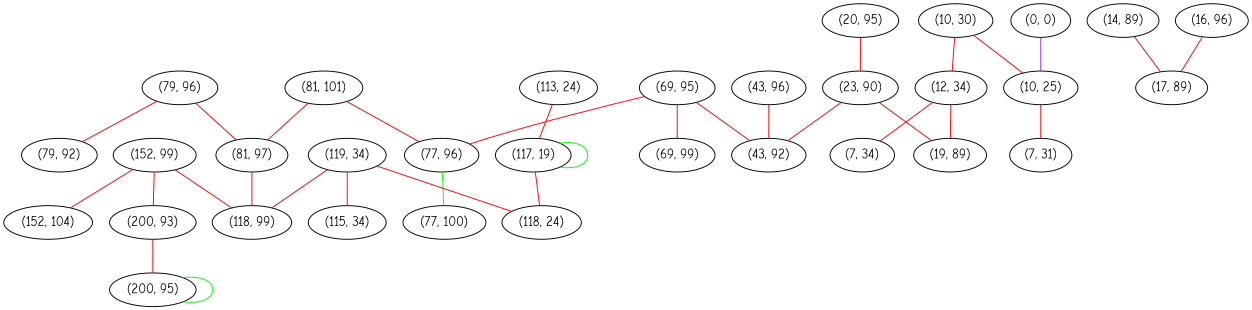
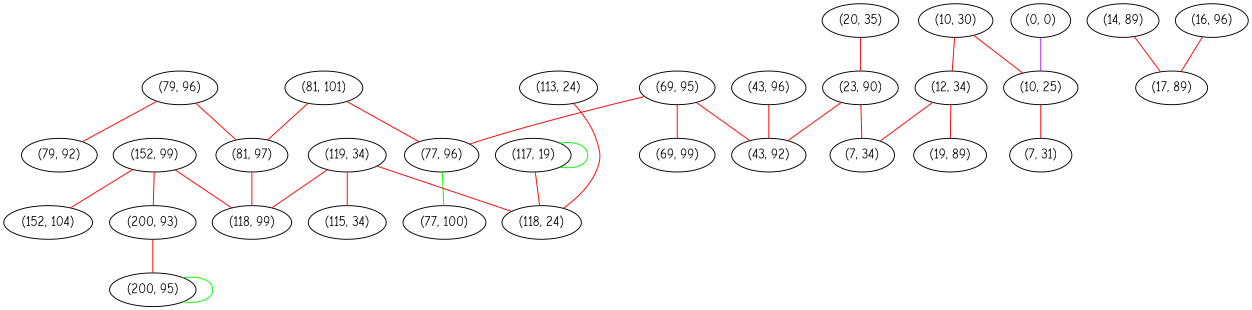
node "(20, 95)": label "(20, 95)" -> "(20, 35)"
edge "(113, 24)" -- "(117, 19)": now "(113, 24)" -- "(118, 24)"
edge "(23, 90)" -- "(19, 89)": now "(23, 90)" -- "(7, 34)"
